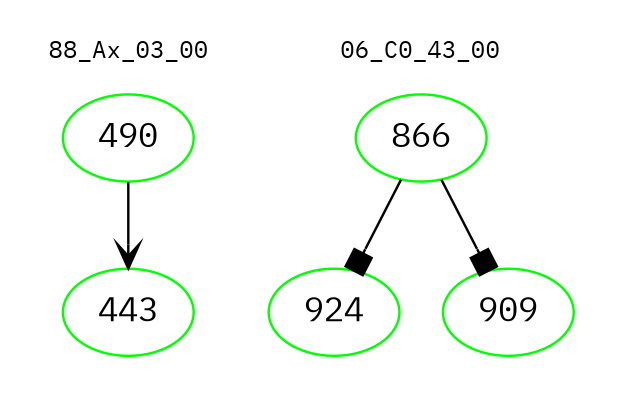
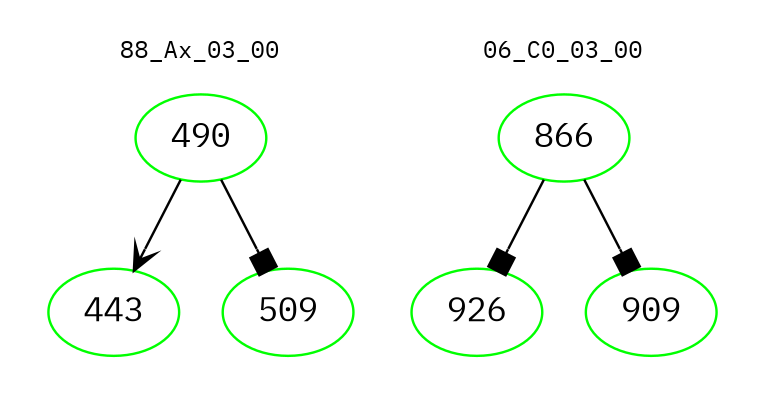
cluster "06_C0_43_00": label "06_C0_43_00" -> "06_C0_03_00"
node "509": added
node "924": label "924" -> "926"
